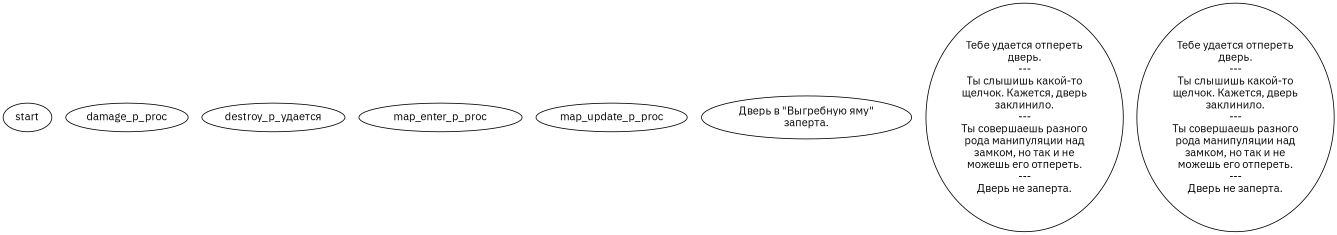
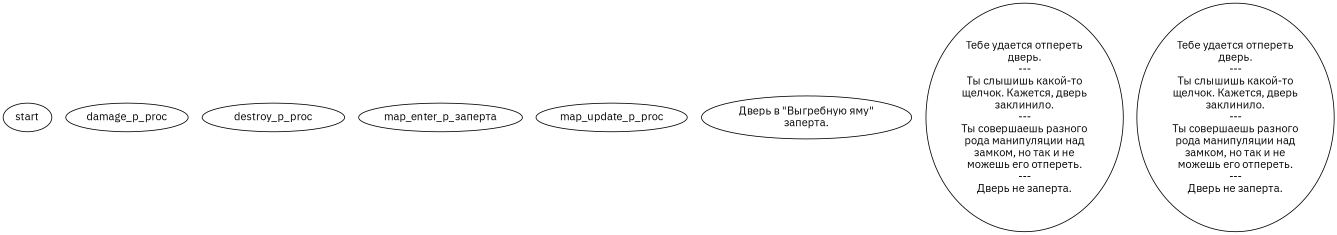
node "destroy_p_удается": label "destroy_p_удается" -> "destroy_p_proc"
node "map_enter_p_proc": label "map_enter_p_proc" -> "map_enter_p_заперта"
